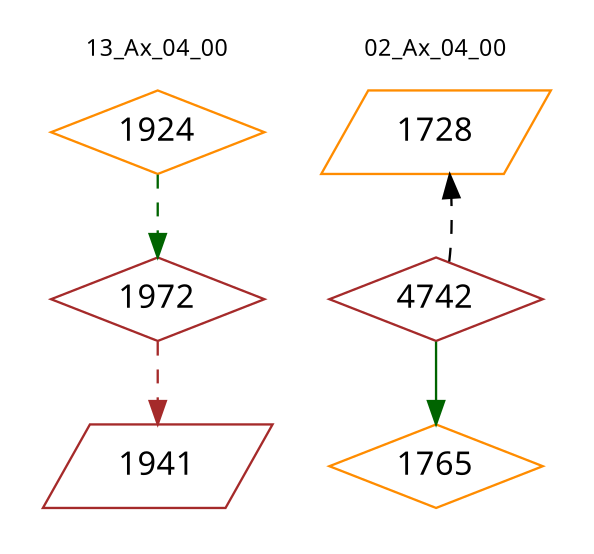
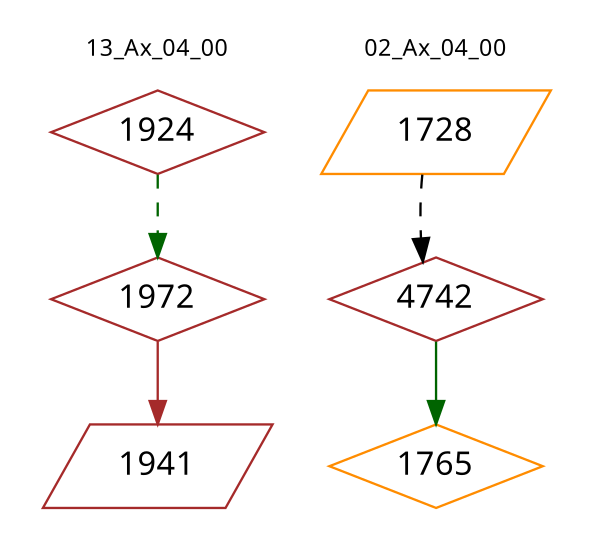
node "1924": color darkorange -> brown
edge "4742" -> "1728": reversed
edge "1972" -> "1941": style dashed -> solid
